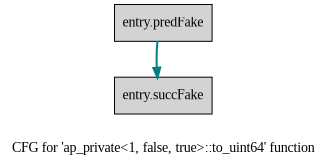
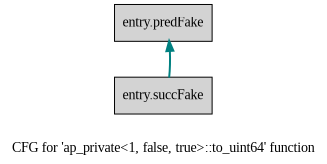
edge "entry.predFake" -> "entry.succFake": reversed
